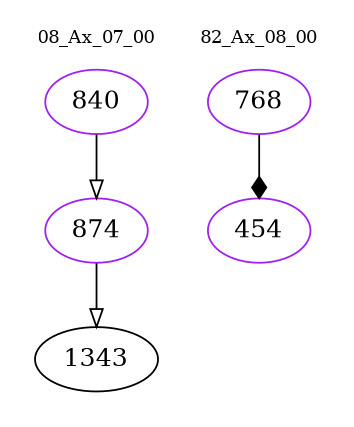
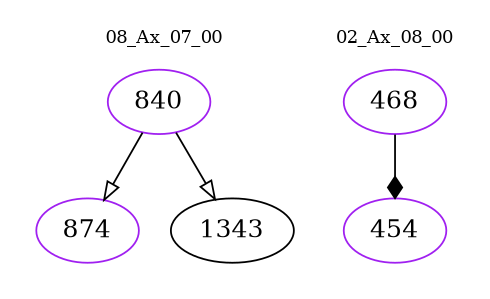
cluster "82_Ax_08_00": label "82_Ax_08_00" -> "02_Ax_08_00"
node "768": label "768" -> "468"
edge "874" -> "1343": now "840" -> "1343"
